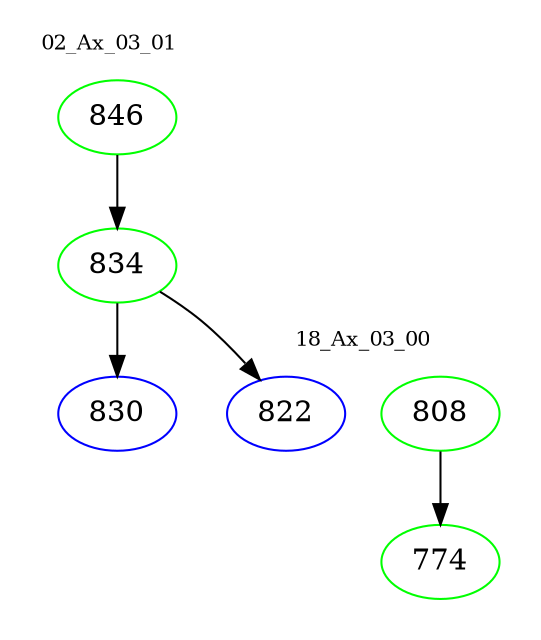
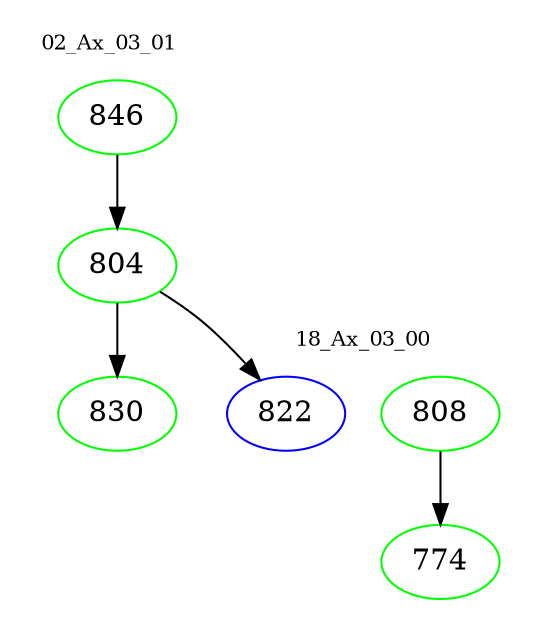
node "834": label "834" -> "804"
node "830": color blue -> green
